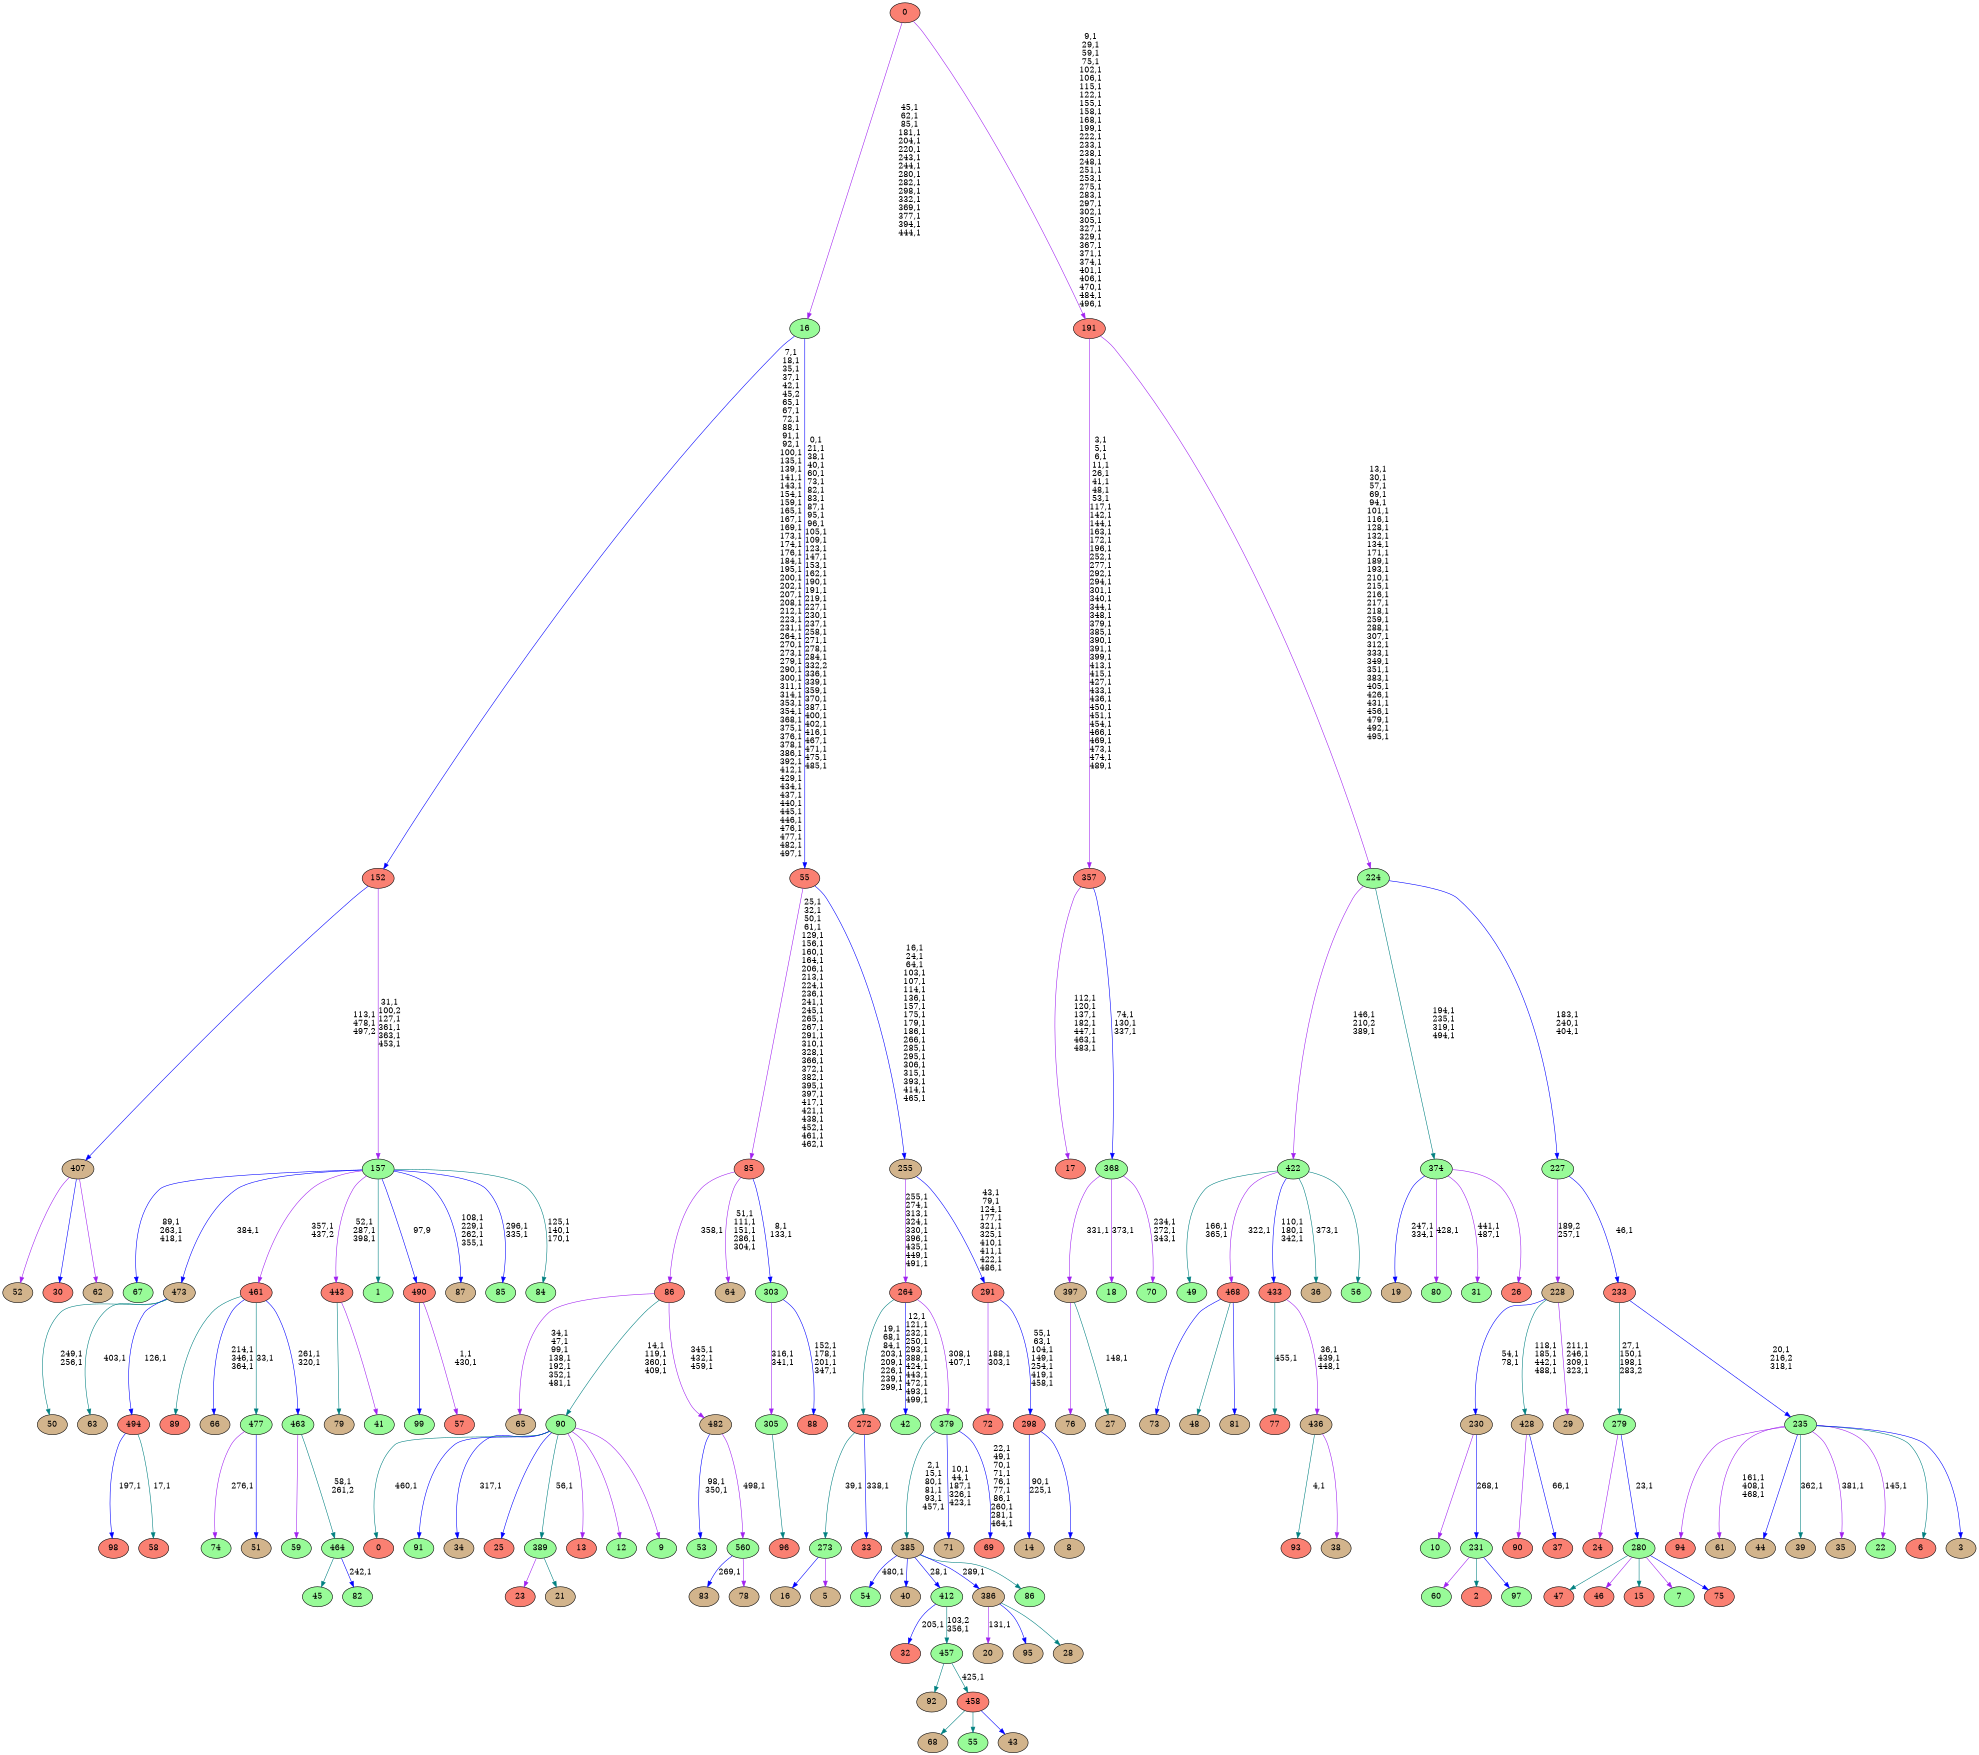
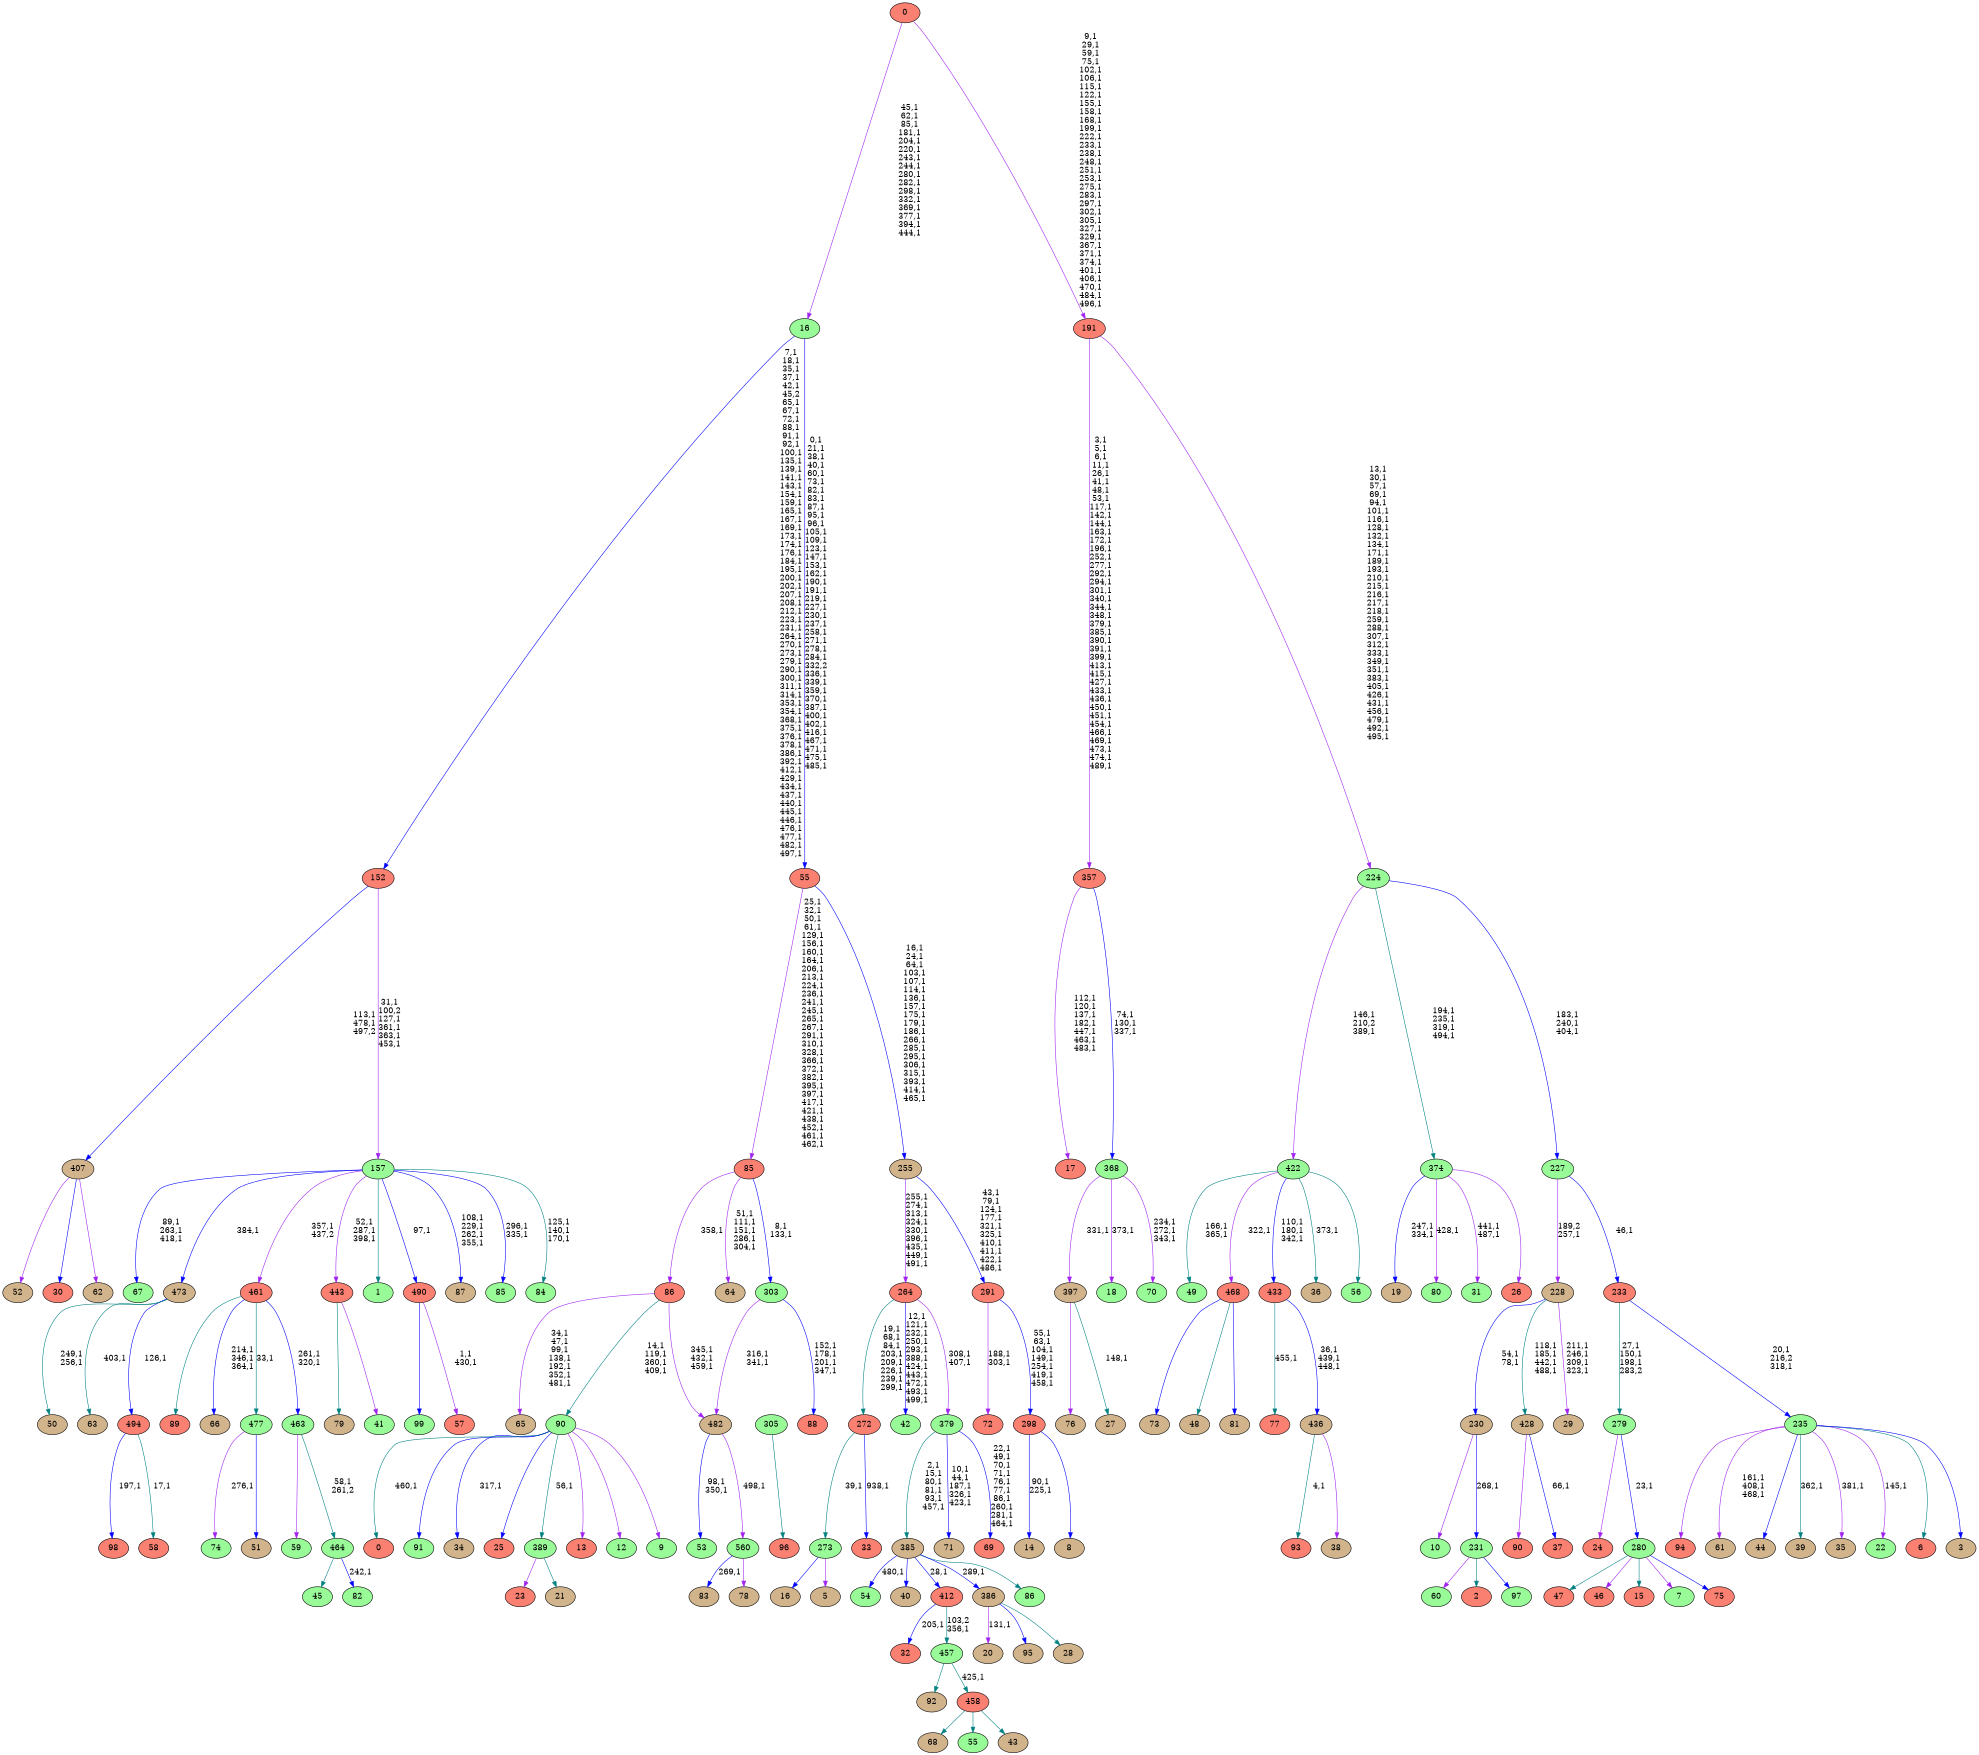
edge "157" -> "490": label "97,9" -> "97,1"
edge "433" -> "436": color purple -> blue
edge "303" -> "305": now "303" -> "482"
edge "272" -> "33": label "338,1" -> "938,1"
node "412": fillcolor palegreen -> salmon
edge "458" -> "43": color blue -> teal
